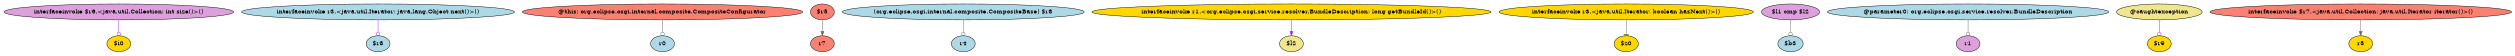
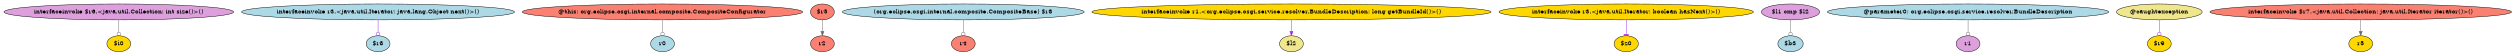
edge "interfaceinvoke $r6.<java.util.Collection: int size()>()" -> "$i0": color purple -> gray40
edge "interfaceinvoke r3.<java.util.Iterator: boolean hasNext()>()" -> "$z0": color gray40 -> purple
node "r7": label "r7" -> "r2"
node "r4": fillcolor lightblue -> salmon
